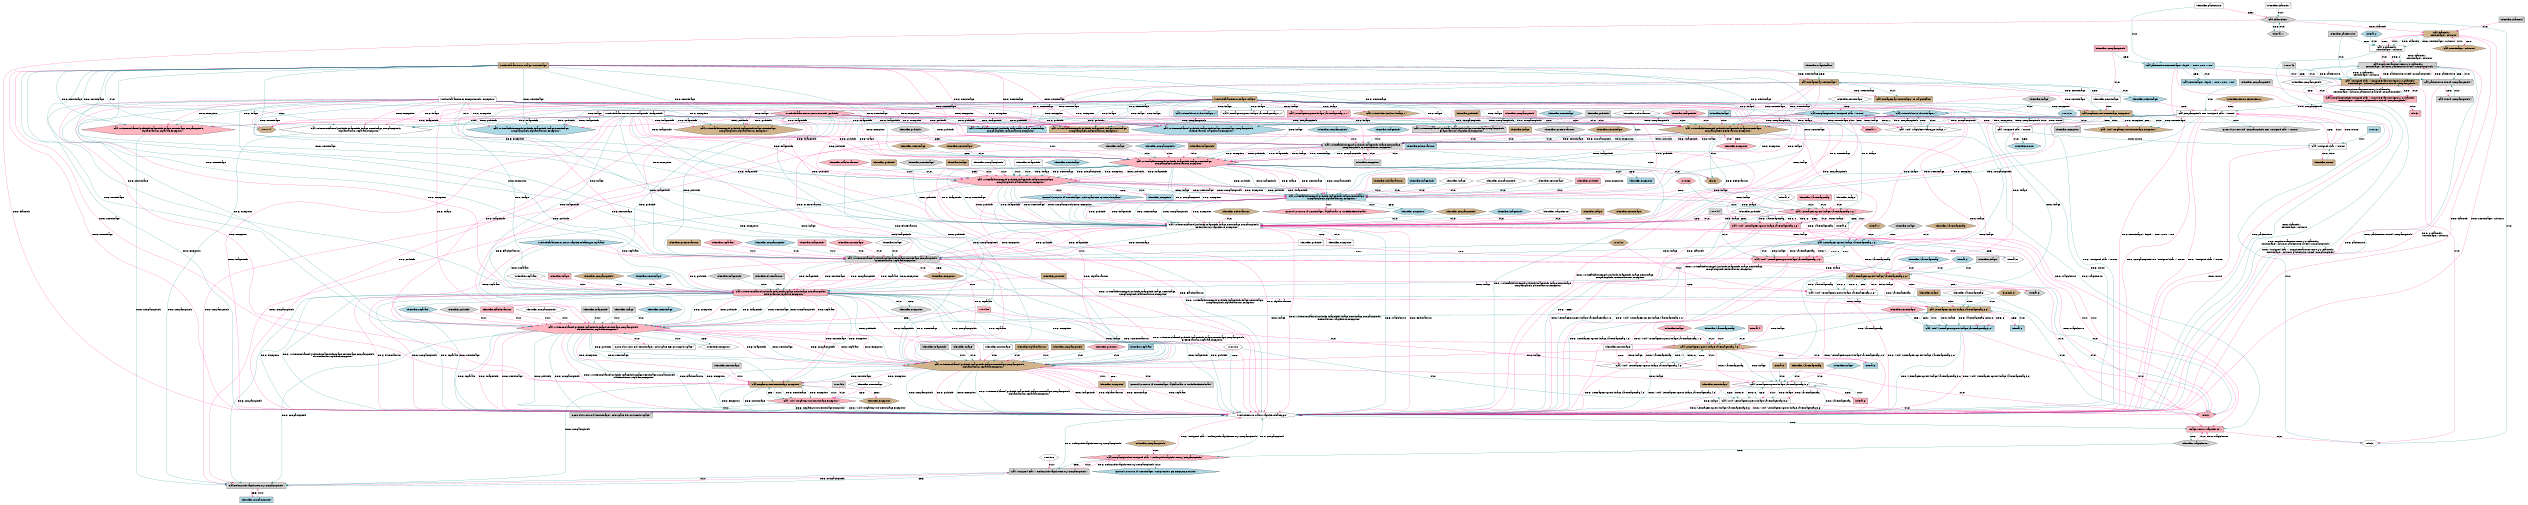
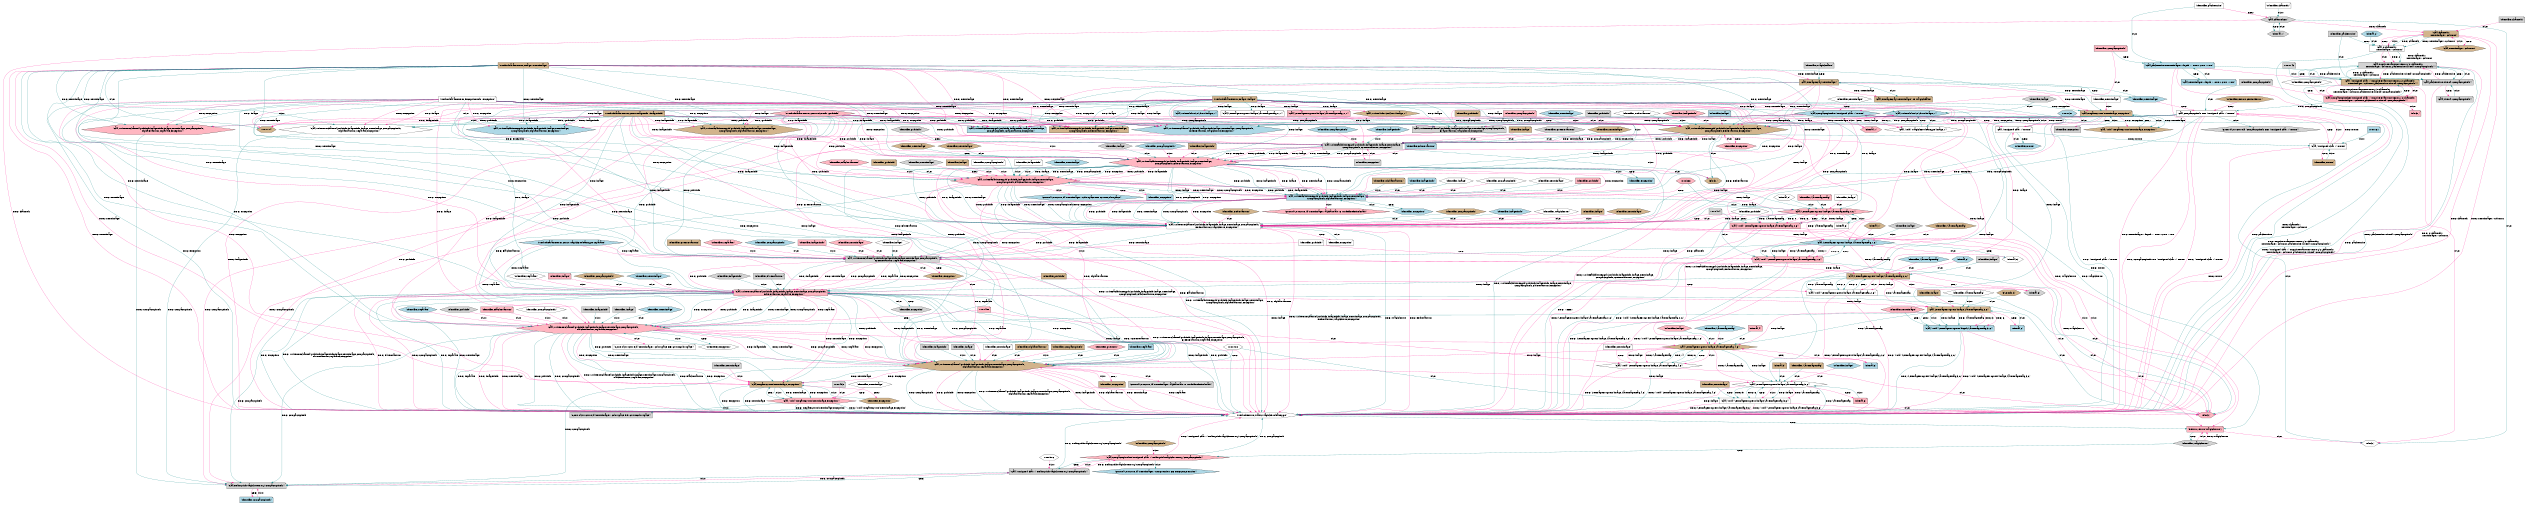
node "(MethodParameterIn,const ImageInfo *image_info)": fillcolor white -> tan
node "1000420": removed
node "(Call,(void) SetImageProgress(image,SaveImagesTag,3,6))": label "(Call,(void) SetImageProgress(image,SaveImagesTag,3,6))" -> "(Call,(void) SetImageProgress(depth,SaveImagesTag,3,6))"
node "(Image,return(MagickTrue);)": label "(Image,return(MagickTrue);)" -> "(Return,return(MagickTrue);)"
